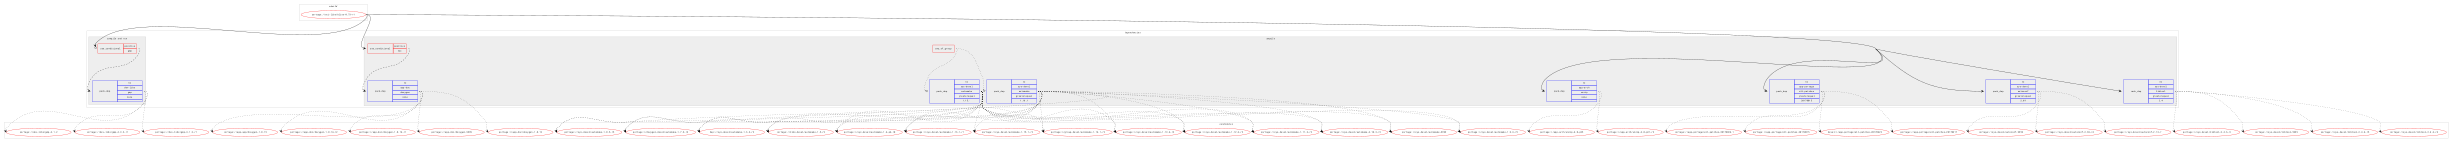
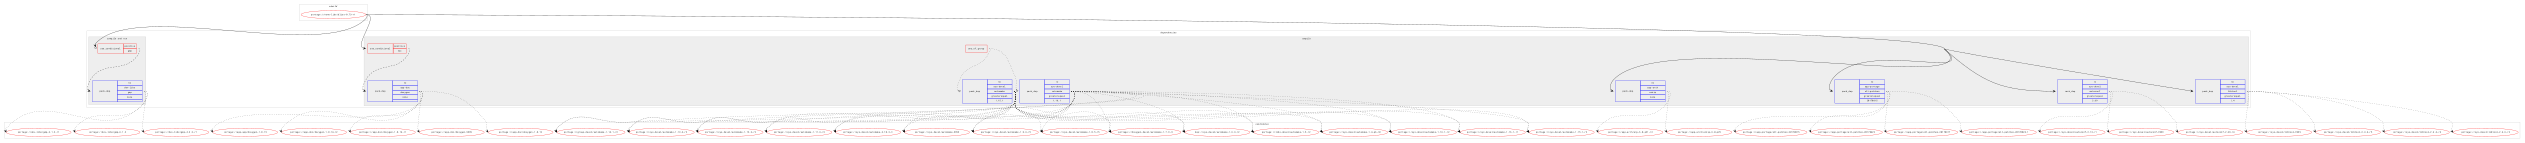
node "portage://sci-libs/bliss-0.73-r1": label "portage://sci-libs/bliss-0.73-r1" -> "portage://none-libs/bliss-0.73-r1"
node "portage://sys-devel/automake-1.16.1-r2": added
node "portage://app-arch/unzip-6.0_p21-r2": label "portage://app-arch/unzip-6.0_p21-r2" -> "portage://app-arch/any-6.0_p21-r2"
node "devel://app-portage/elt-patches-20170422": label "devel://app-portage/elt-patches-20170422" -> "portage://app-portage/elt-patches-20170422"
